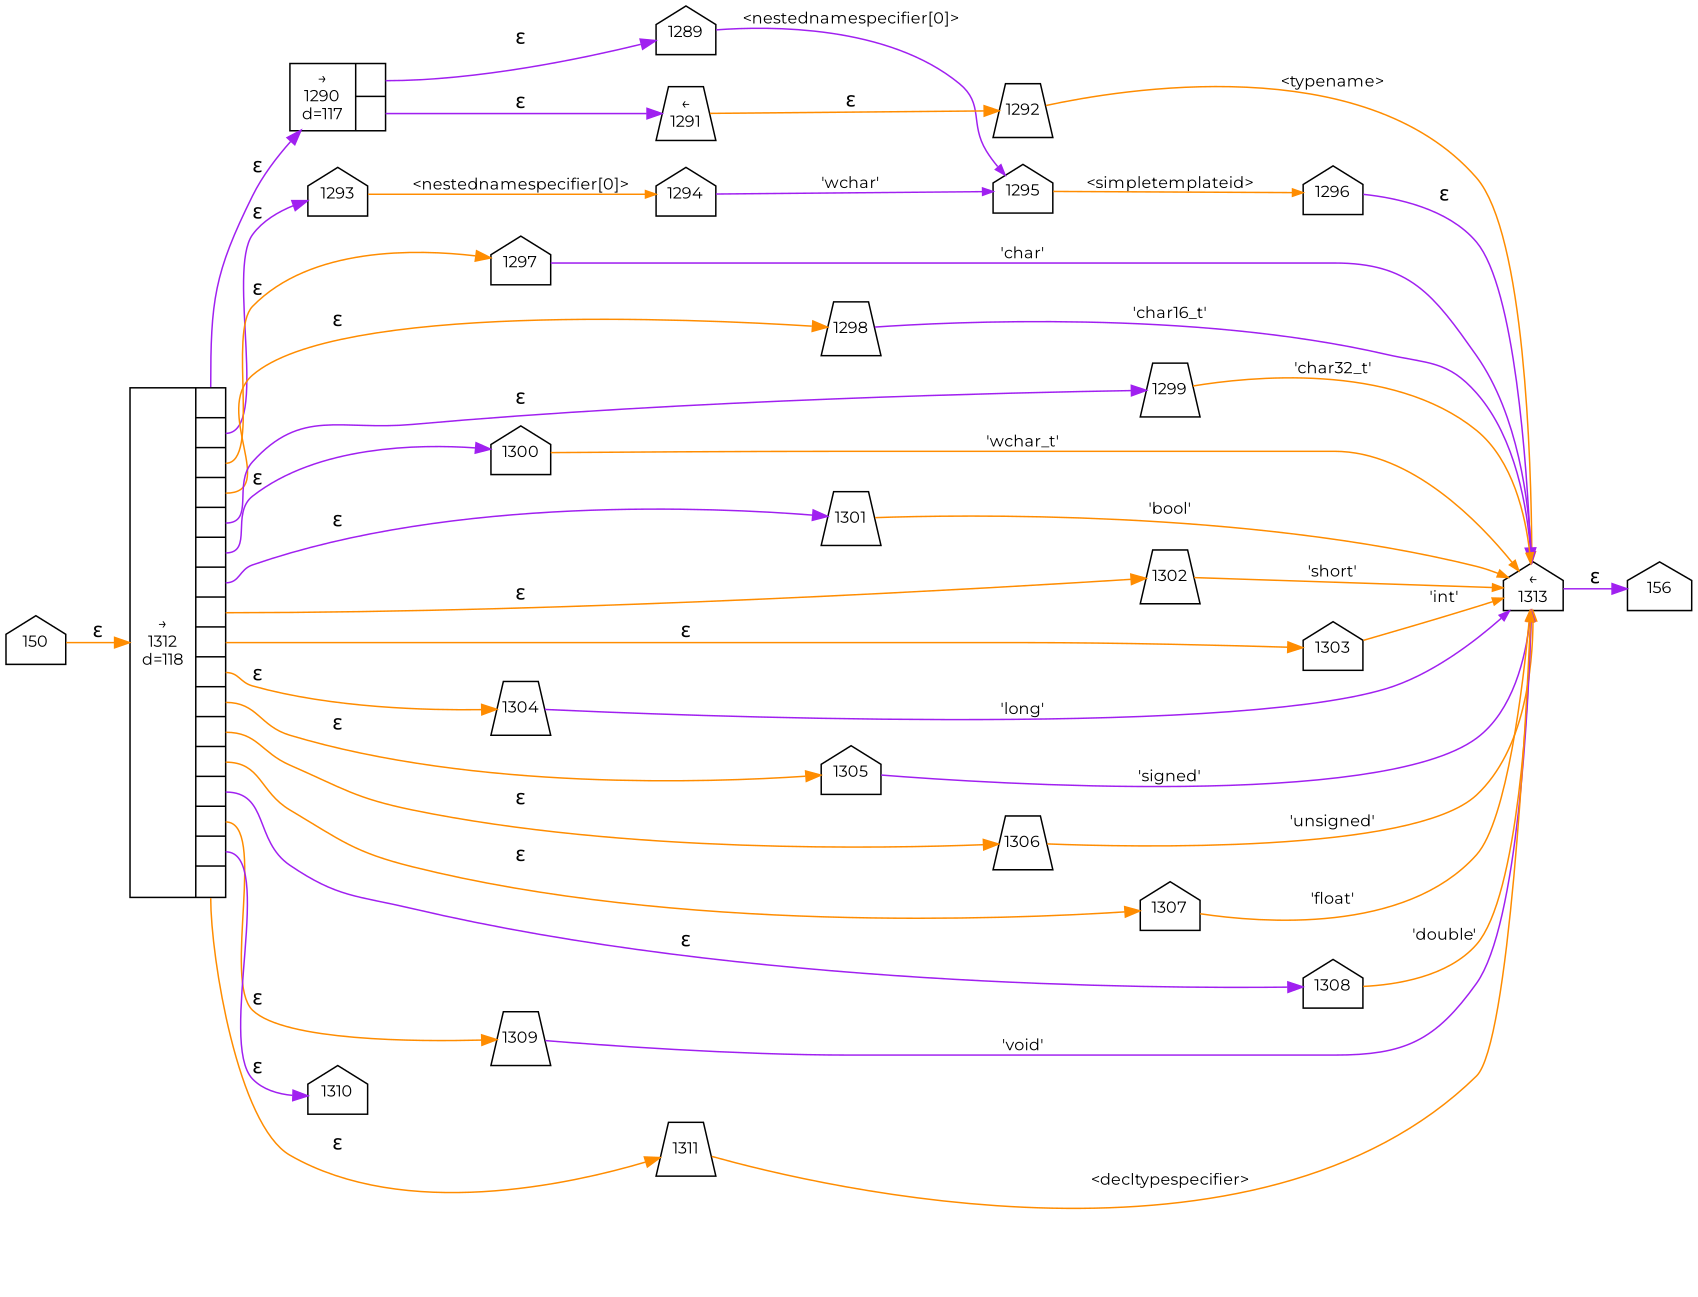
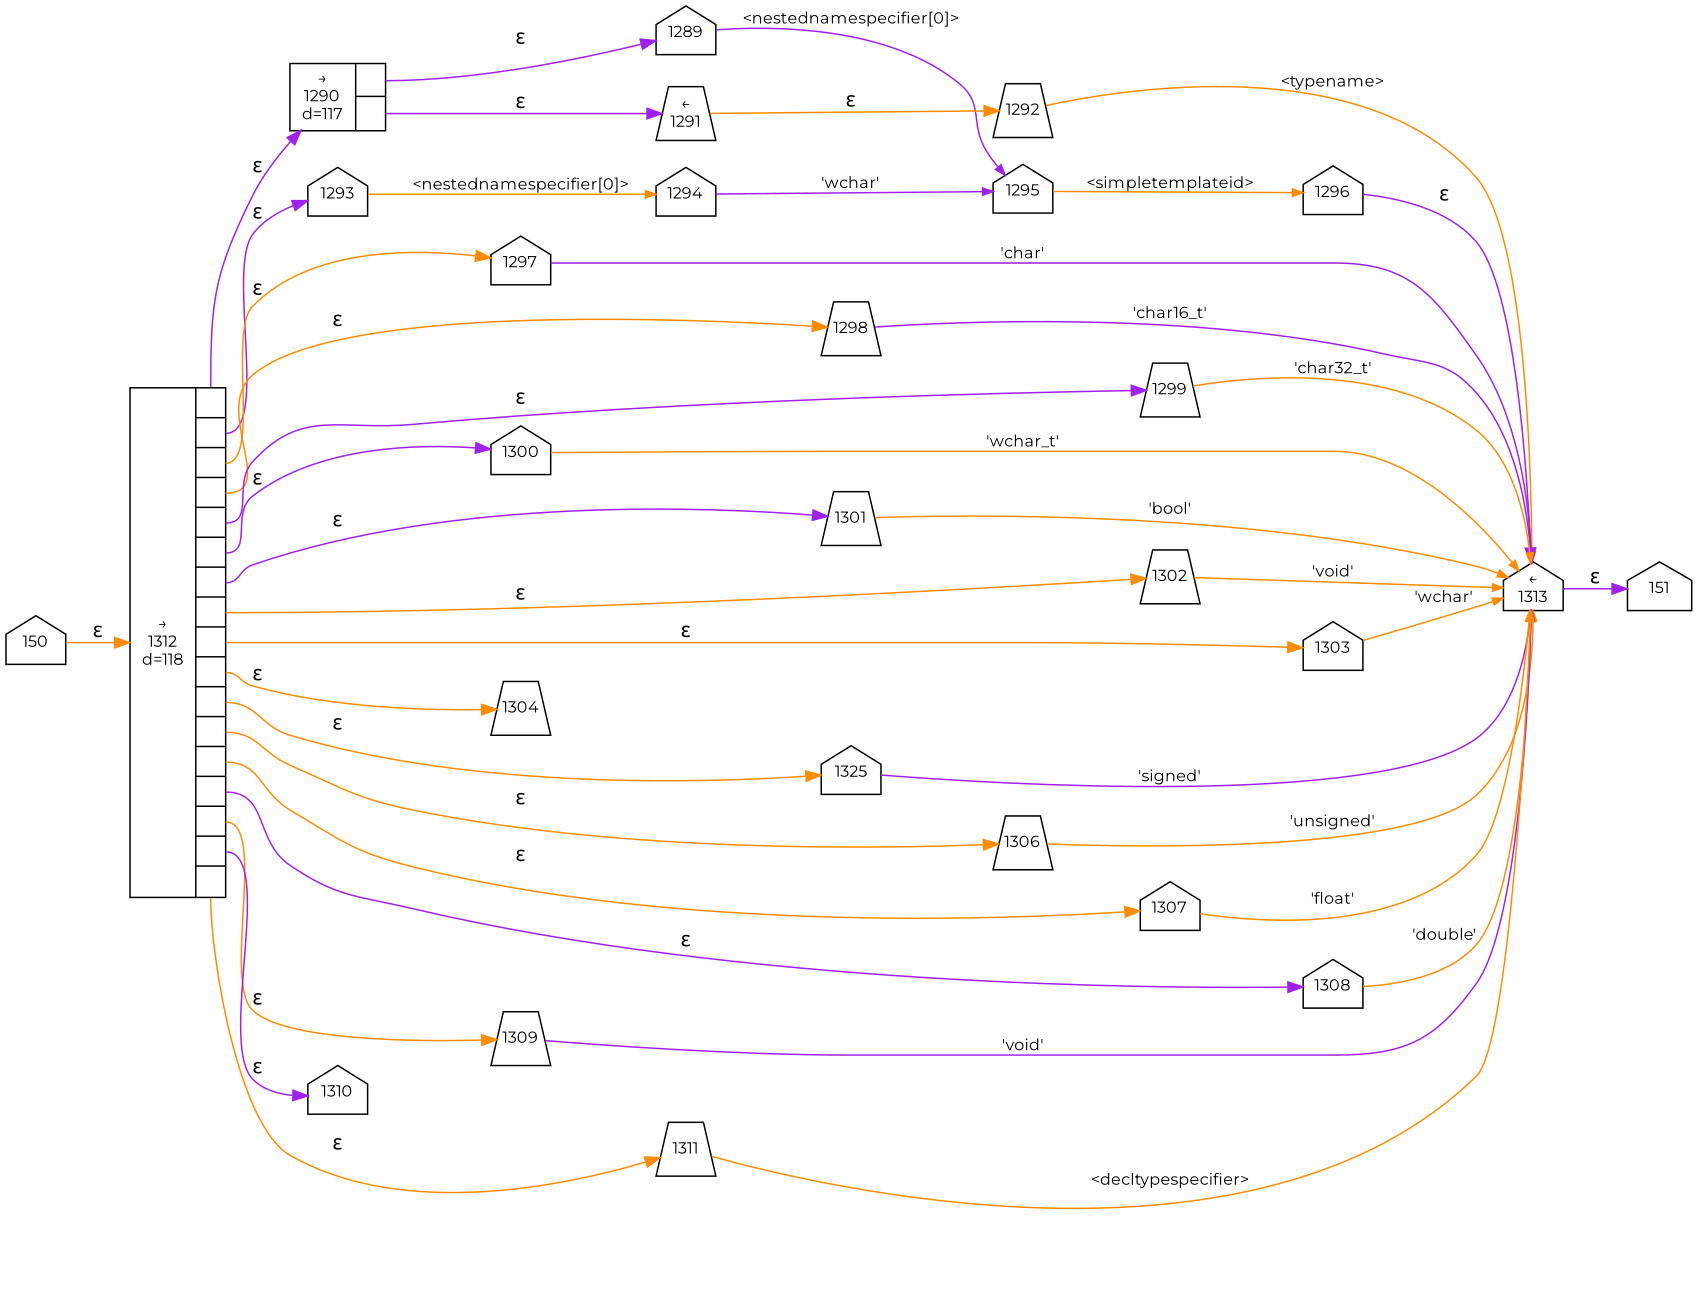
edge "1302" -> "← 1313": label "'short'" -> "'void'"
node "156": label "156" -> "151"
edge "1303" -> "← 1313": label "'int'" -> "'wchar'"
edge "1304" -> "← 1313": removed, label "'long'"
node "1305": label "1305" -> "1325"
